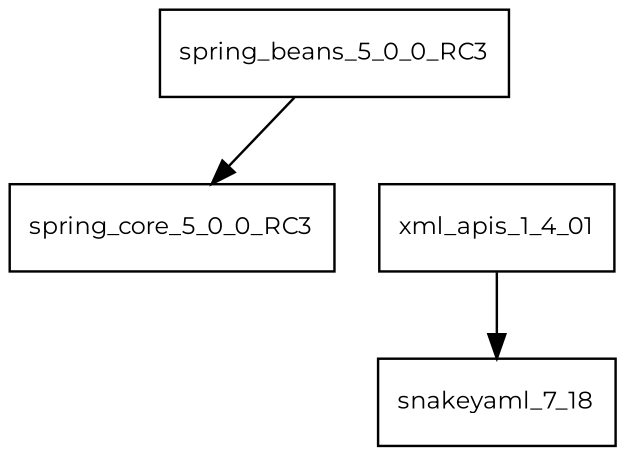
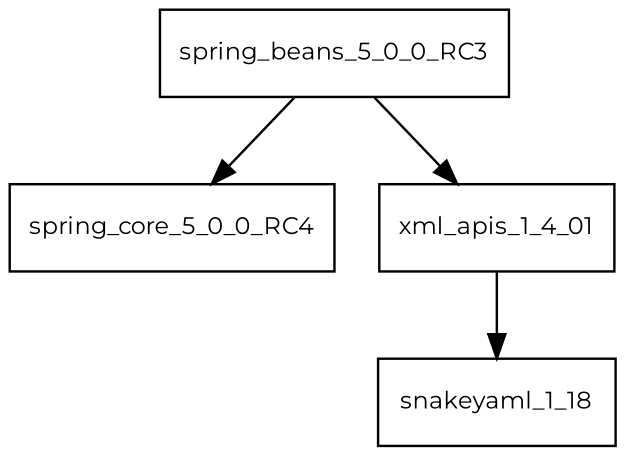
edge "spring_beans_5_0_0_RC3" -> "xml_apis_1_4_01": added
node "spring_core_5_0_0_RC3": label "spring_core_5_0_0_RC3" -> "spring_core_5_0_0_RC4"
node "snakeyaml_7_18": label "snakeyaml_7_18" -> "snakeyaml_1_18"
